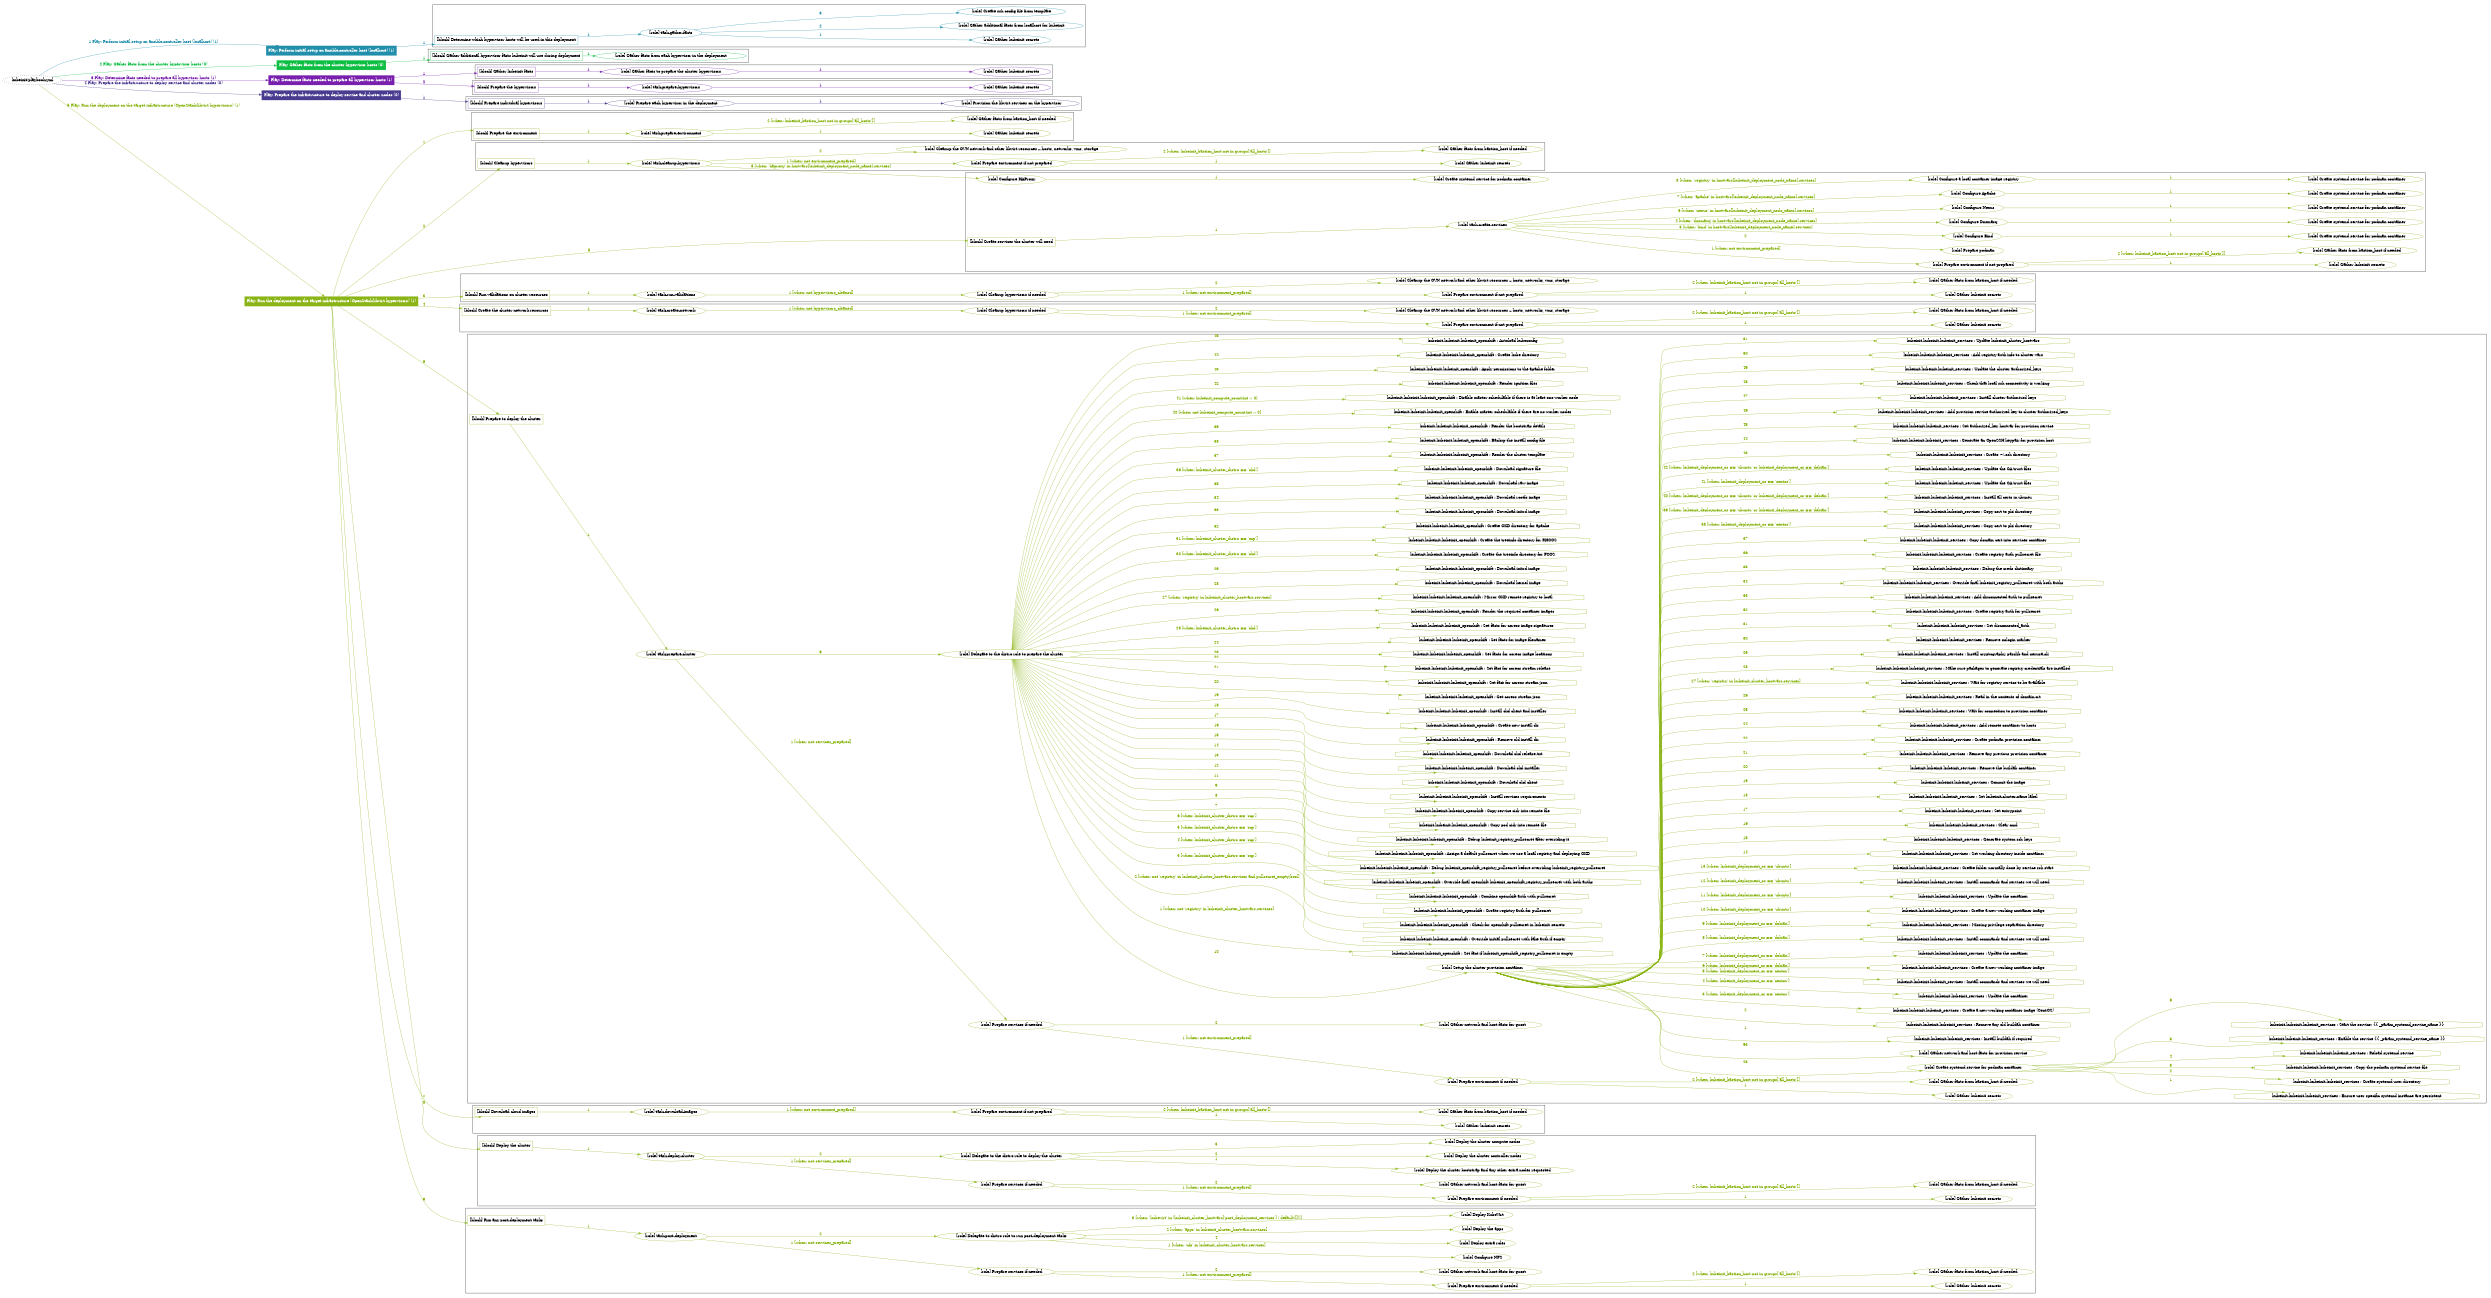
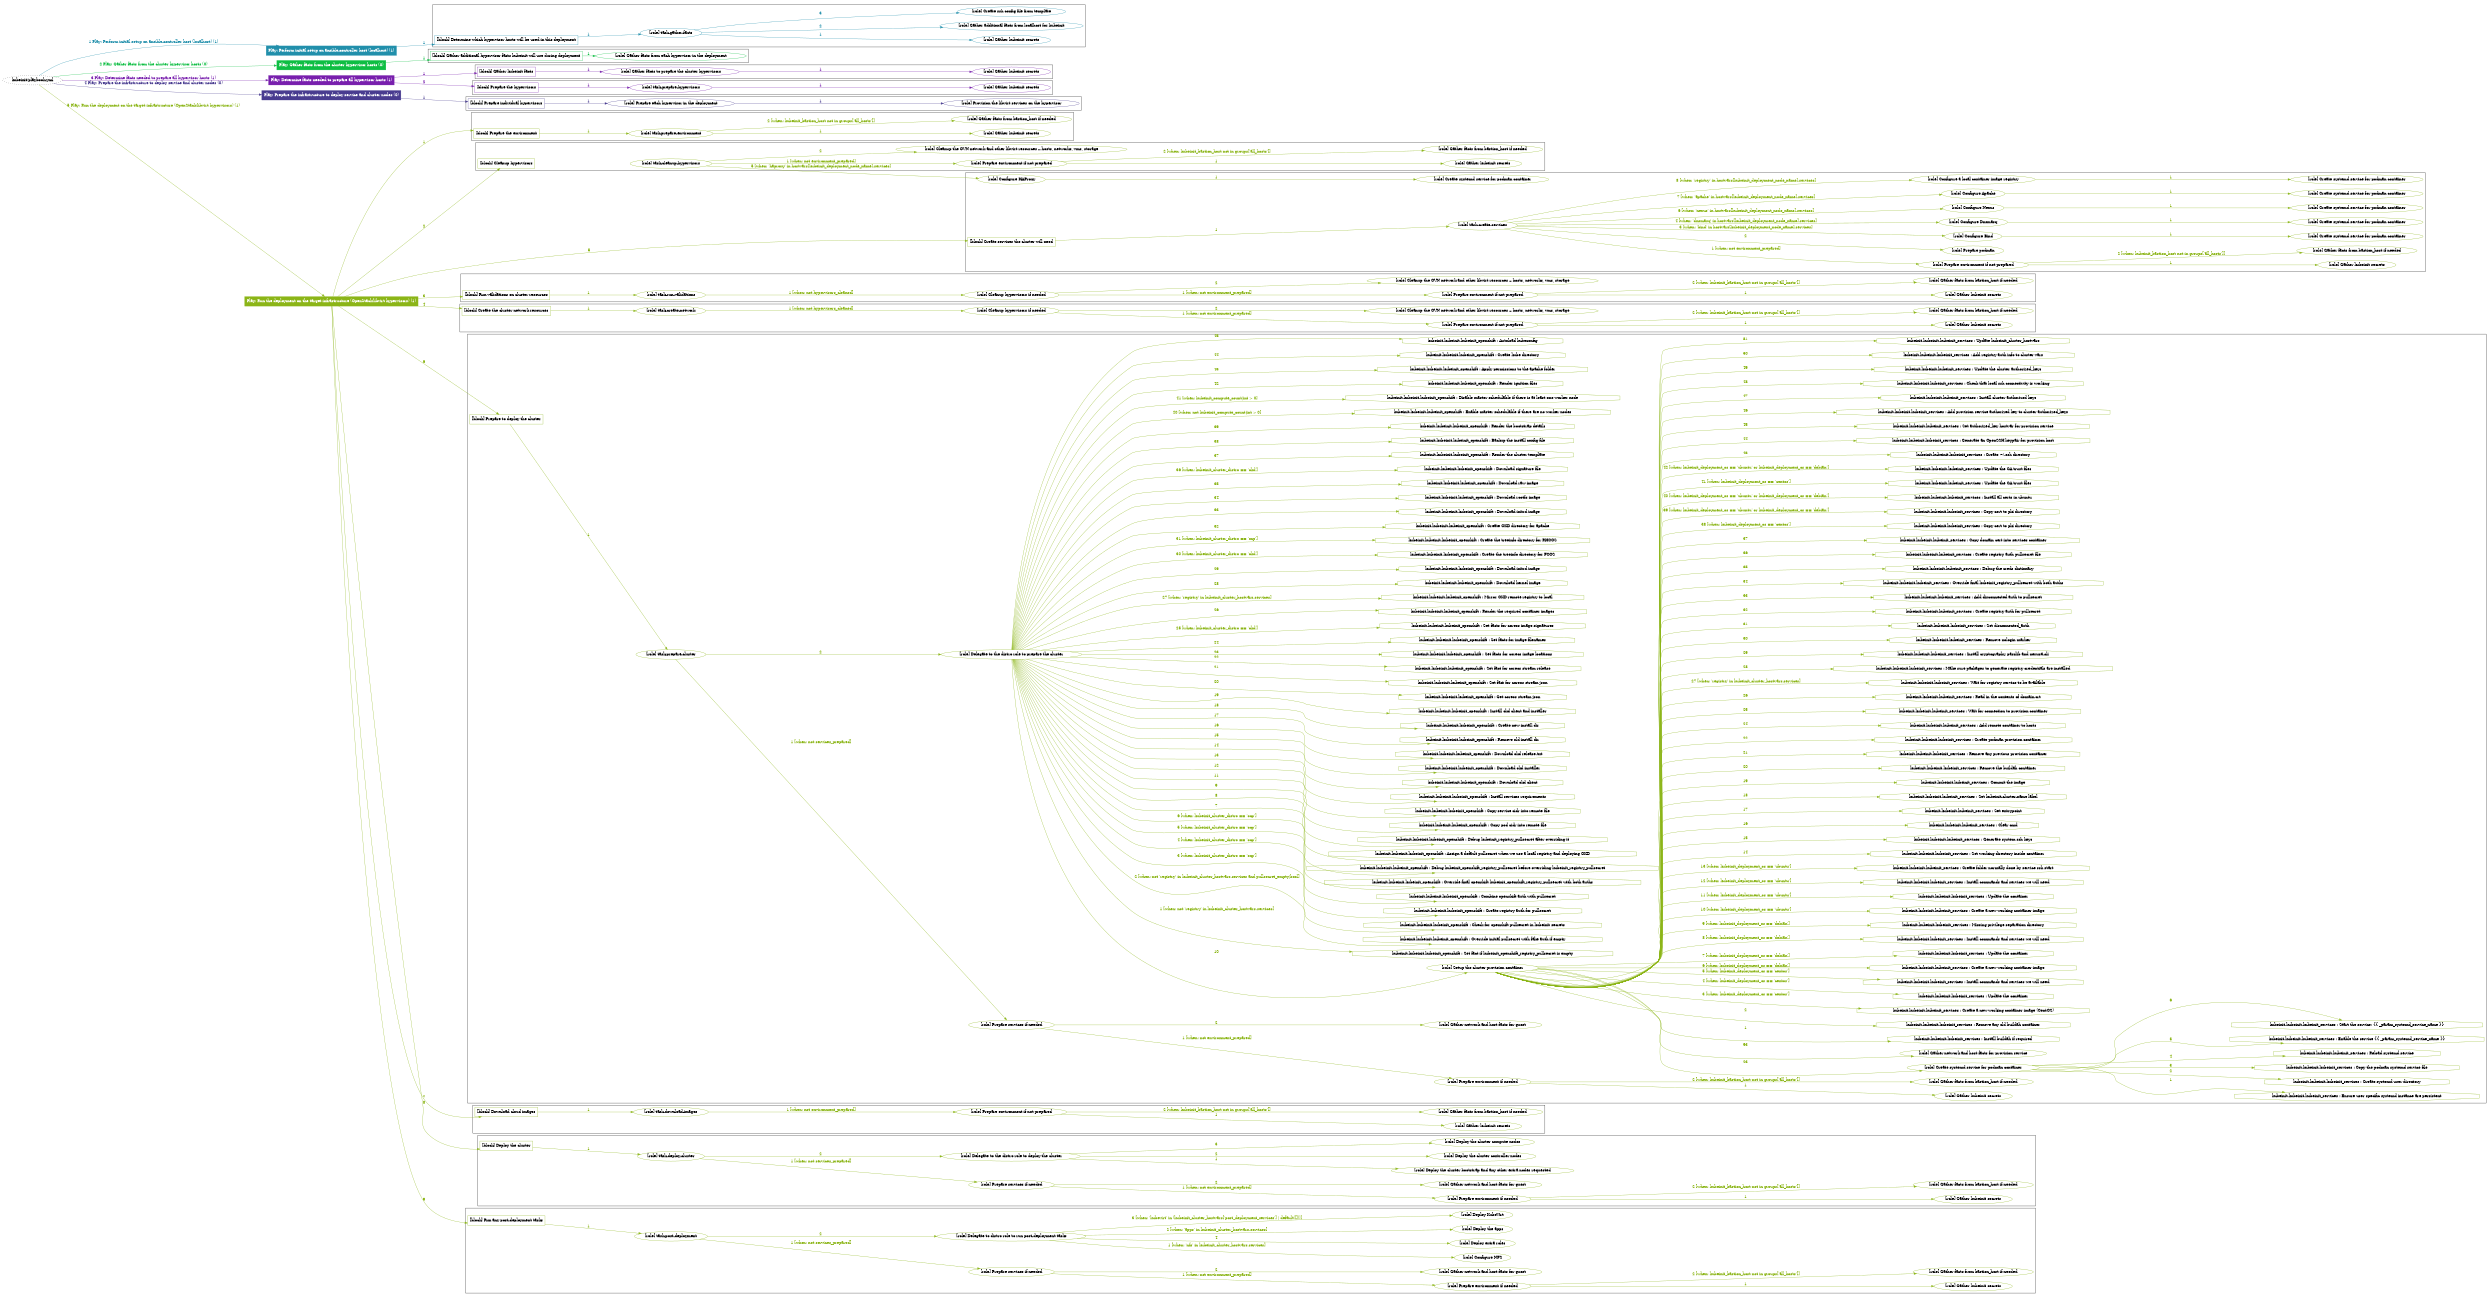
edge "[block] Cleanup hypervisors" -> "[role] task-cleanup-hypervisors": removed, label "1"
edge "[role] task-prepare-cluster" -> "[role] Delegate to the distro role to prepare the cluster": label "9 " -> "2 "
